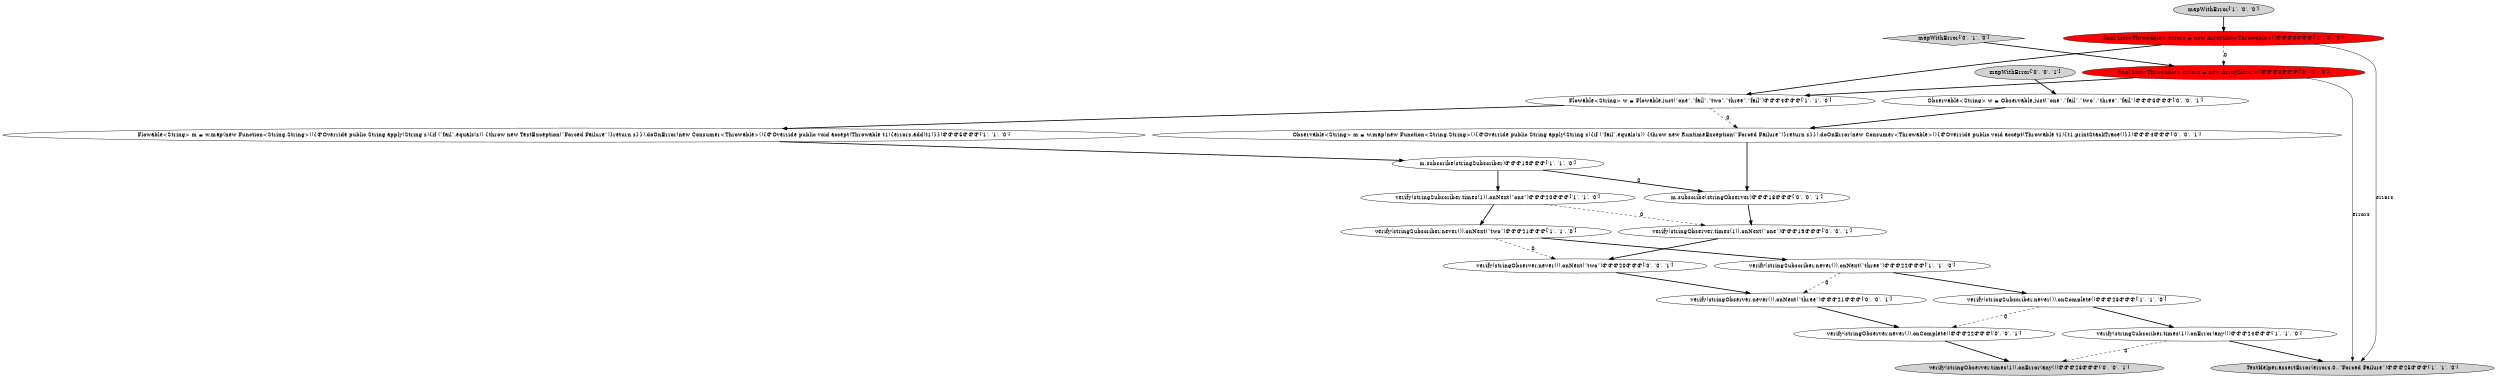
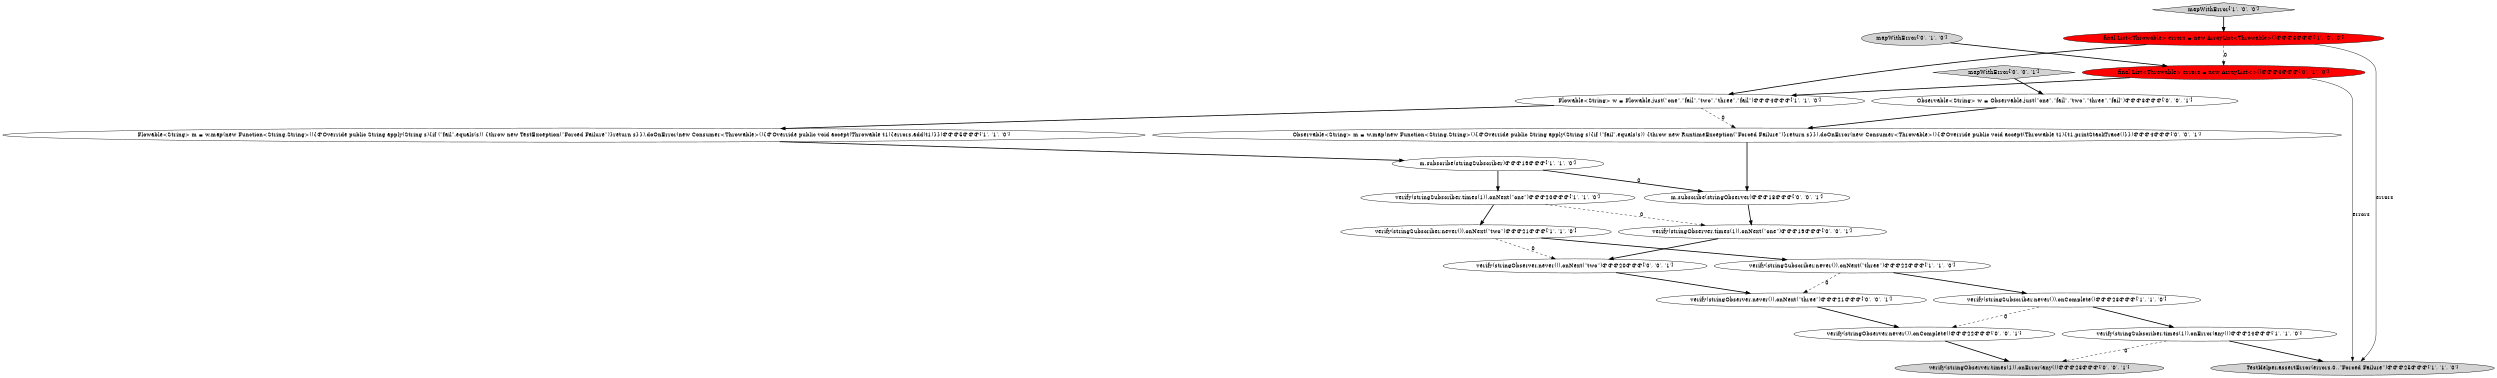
node "mapWithError['1', '0', '0']": shape ellipse -> diamond
node "mapWithError['0', '1', '0']": shape diamond -> ellipse
node "mapWithError['0', '0', '1']": shape ellipse -> diamond
